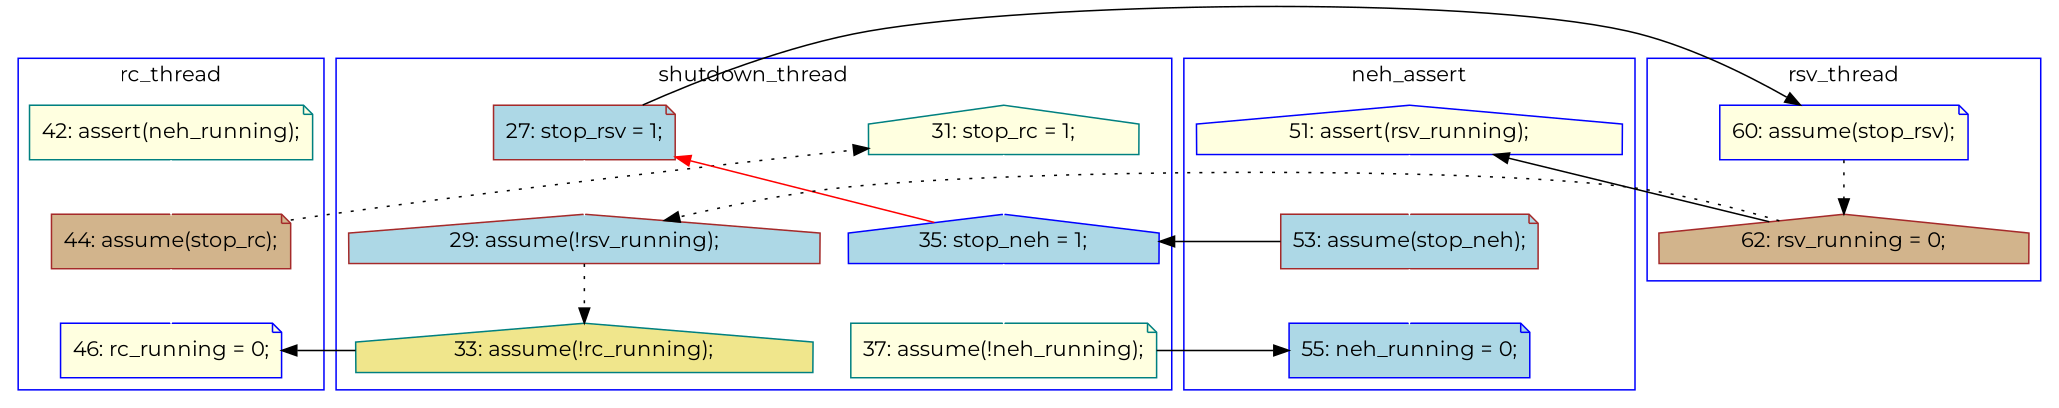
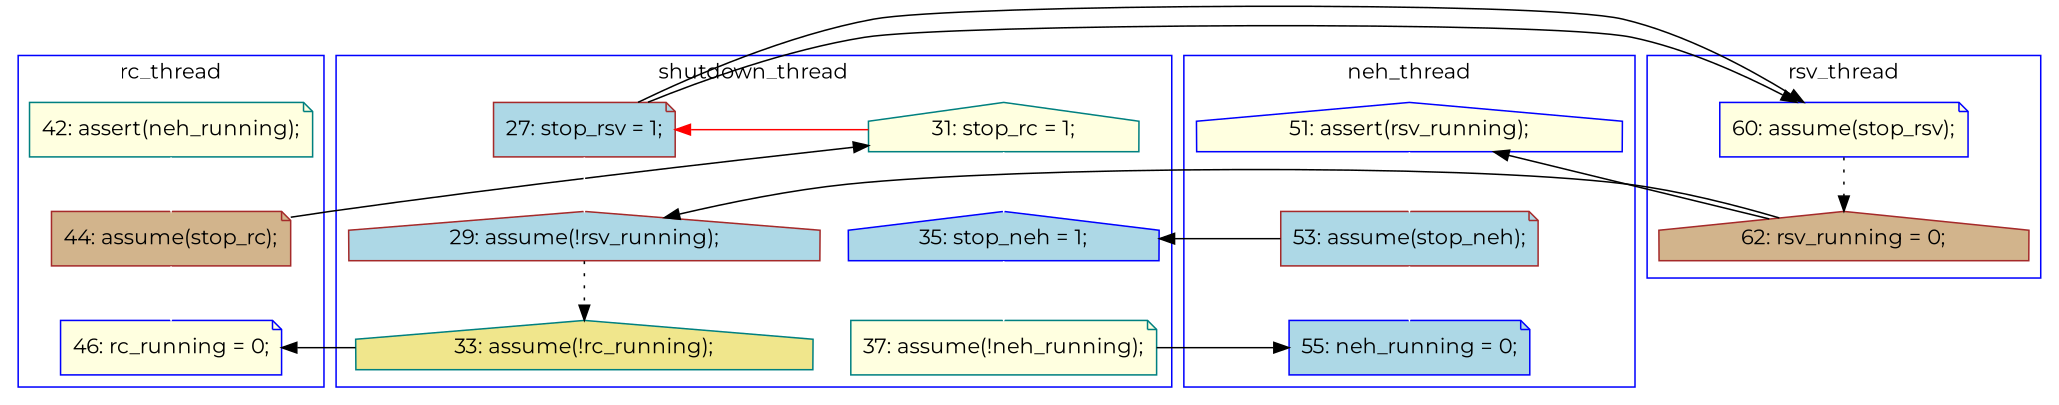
cluster "neh_assert": label "neh_assert" -> "neh_thread"
edge "62: rsv_running = 0;" -> "29: assume(!rsv_running);": style dotted -> solid
edge "44: assume(stop_rc);" -> "31: stop_rc = 1;": style dotted -> solid
edge "35: stop_neh = 1;" -> "27: stop_rsv = 1;": now "31: stop_rc = 1;" -> "27: stop_rsv = 1;"
